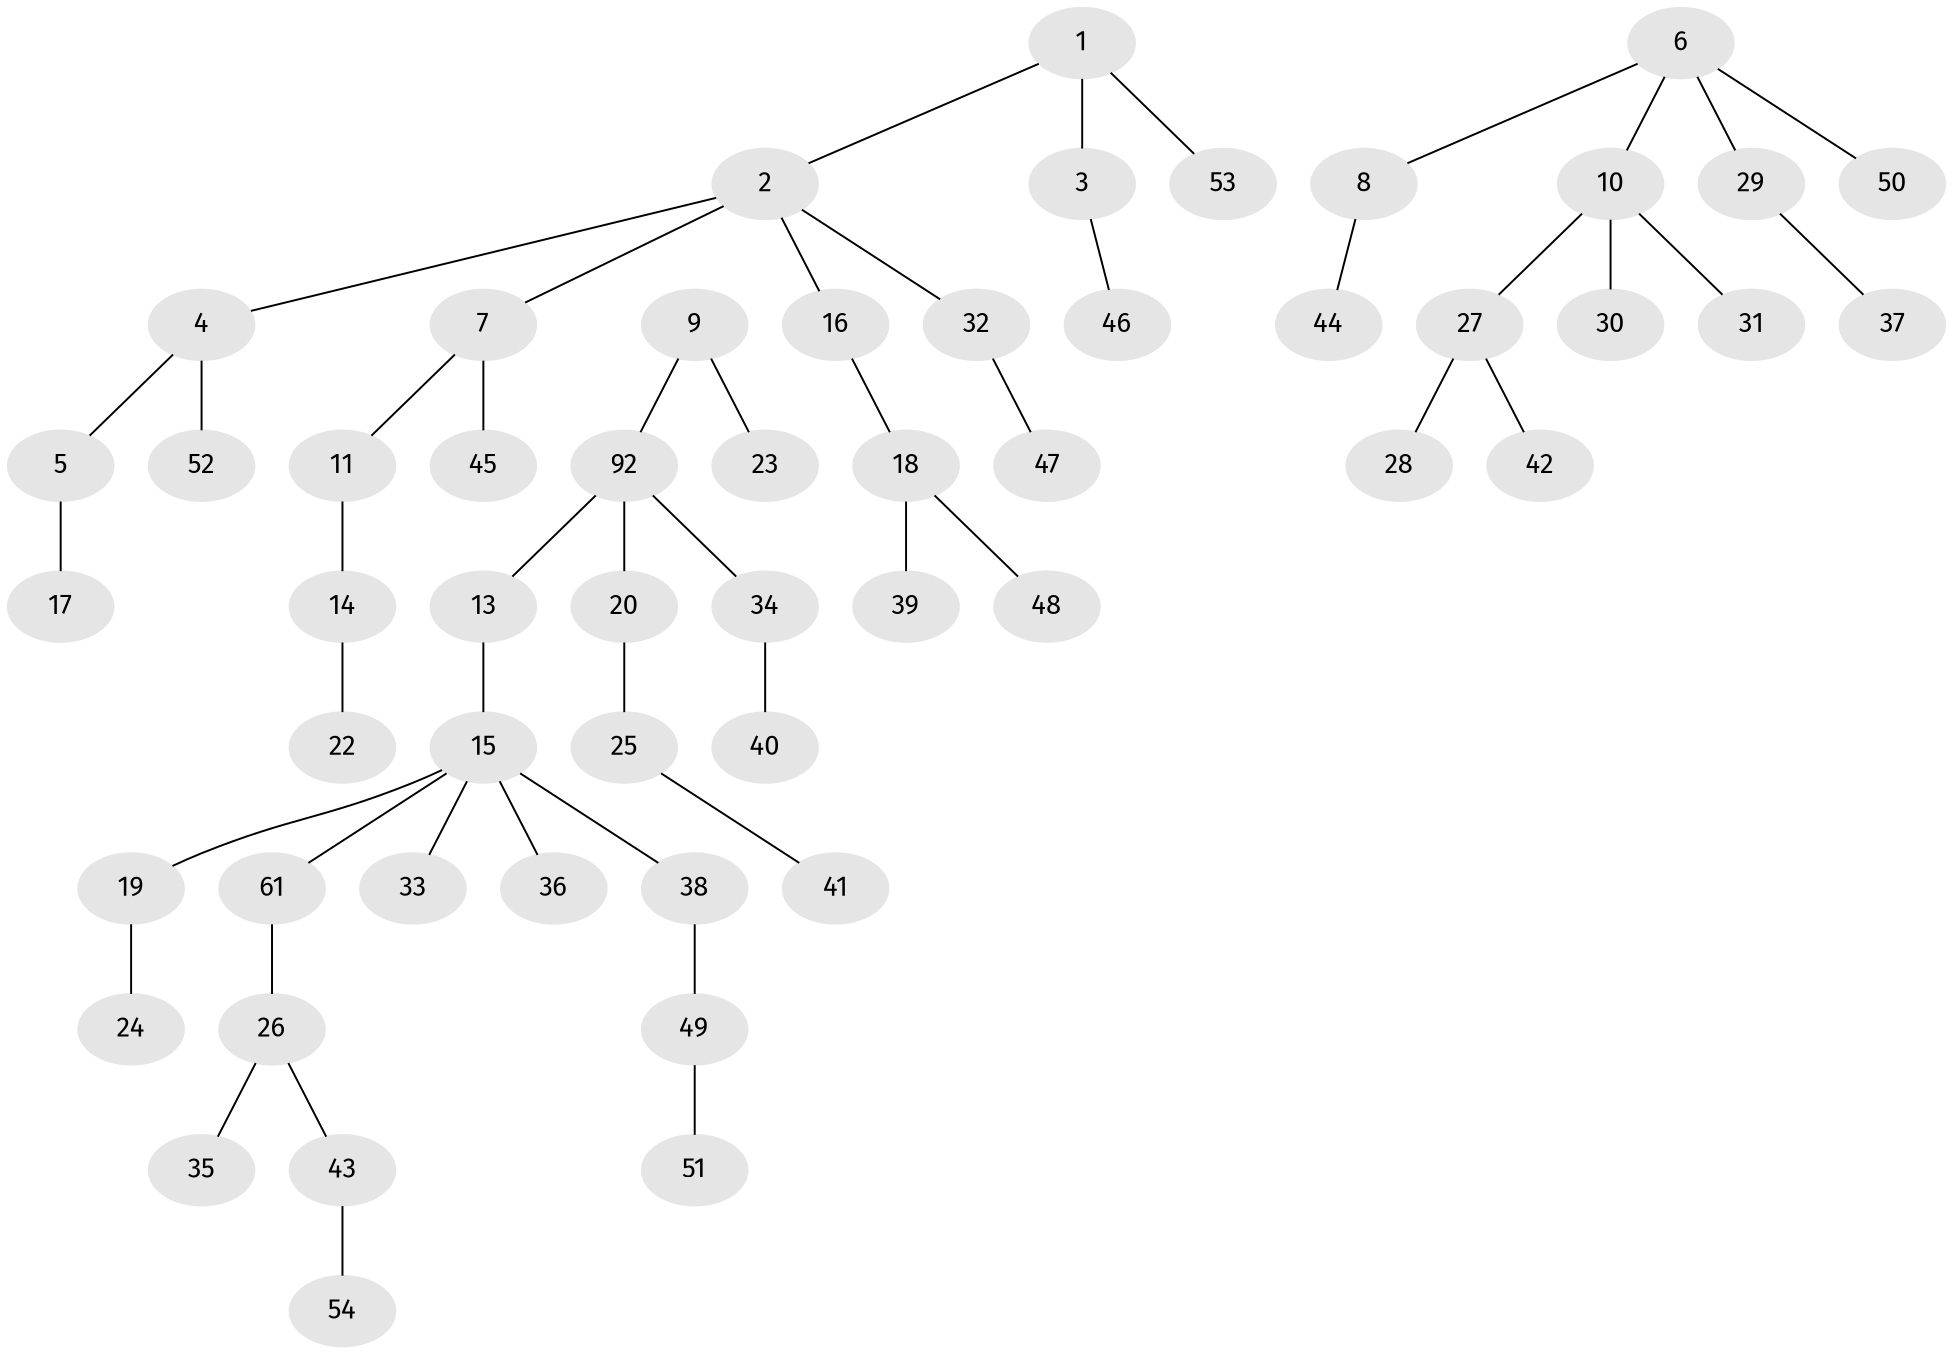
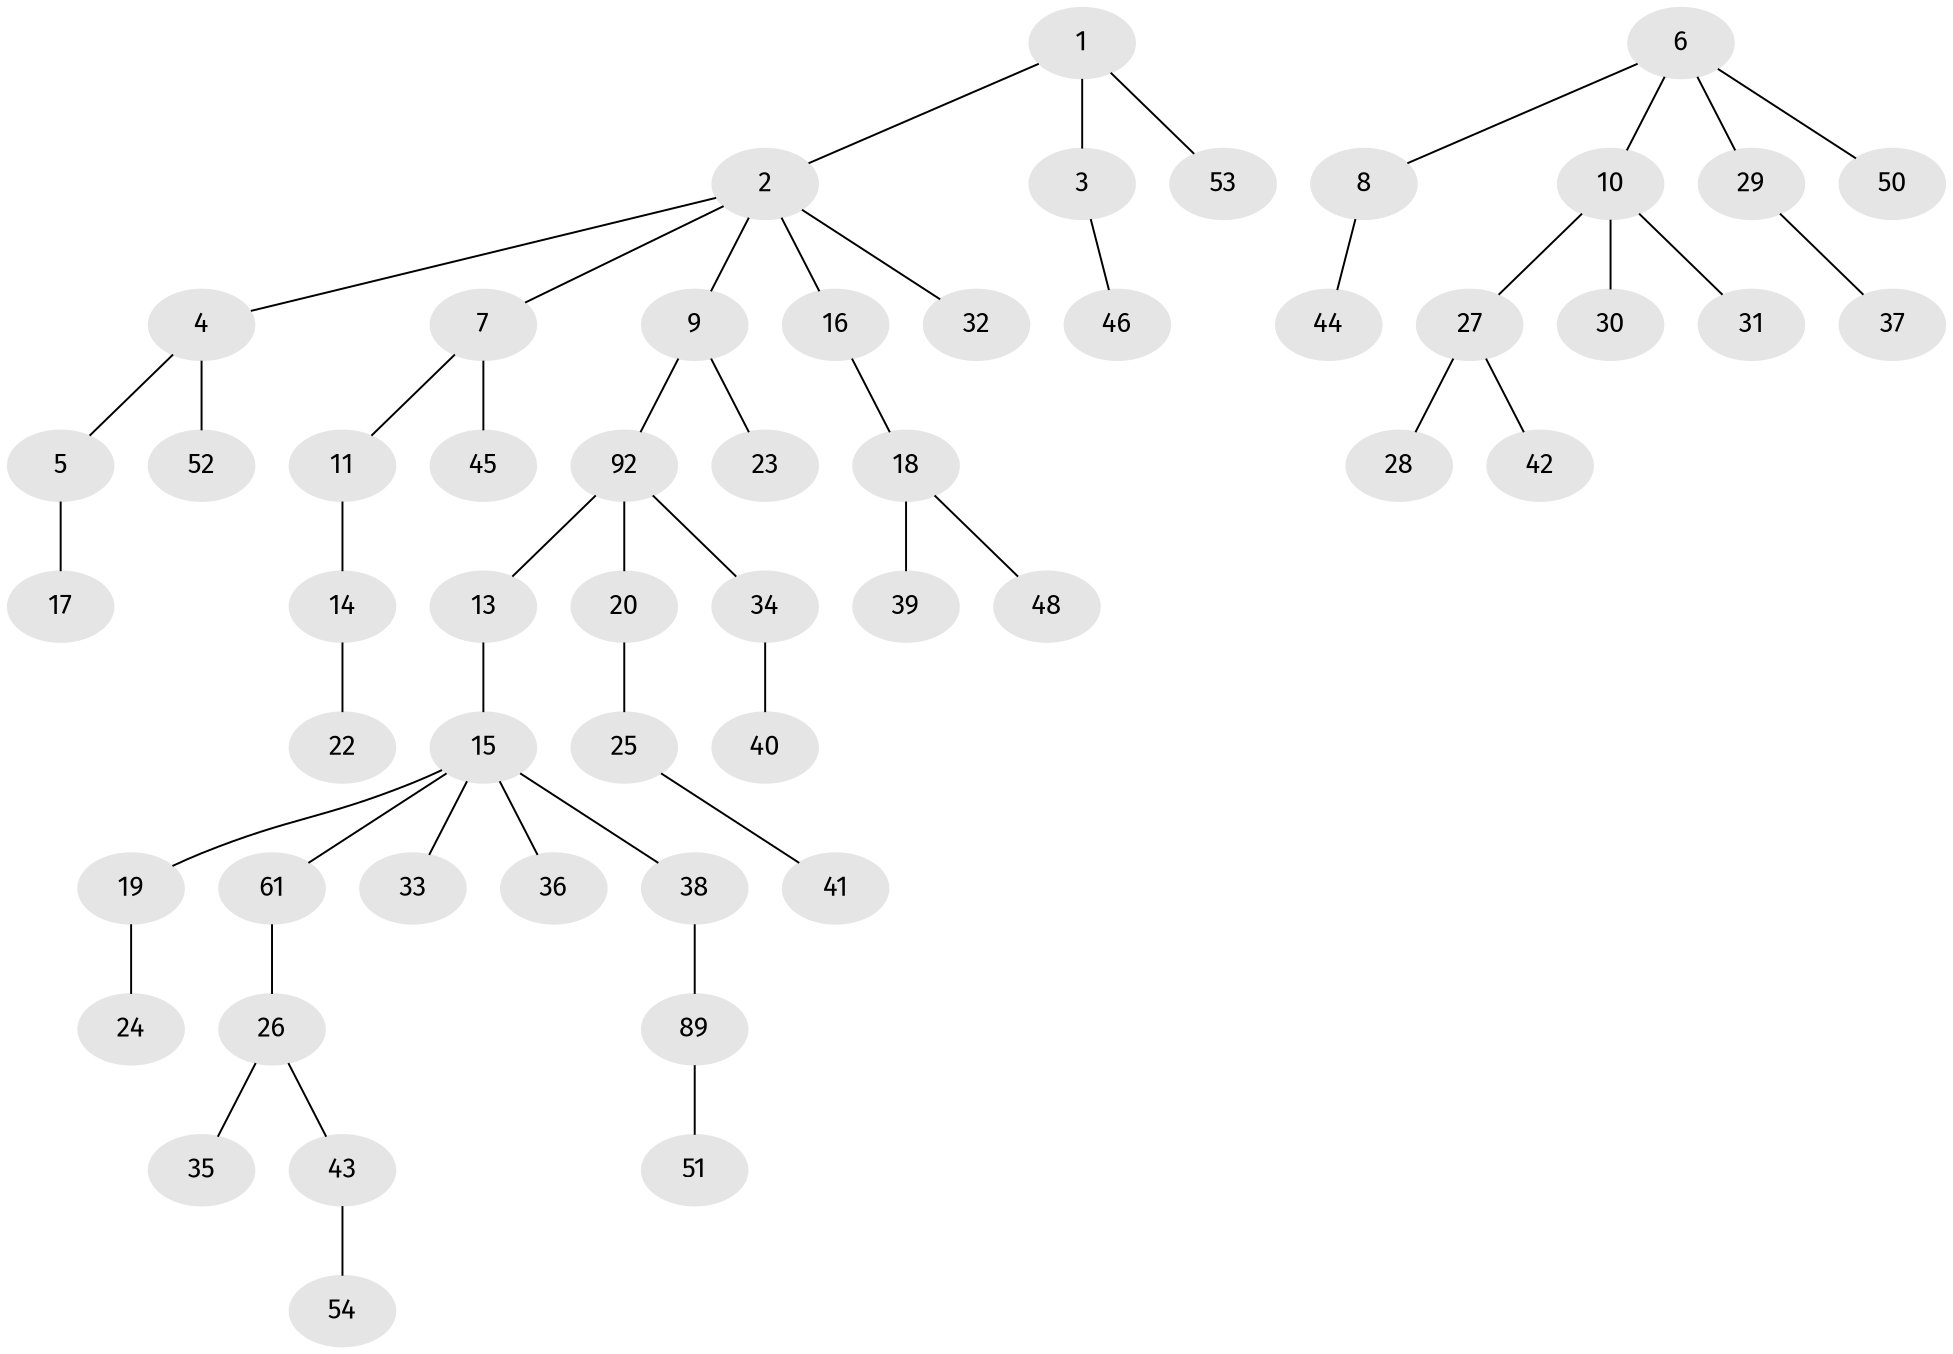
edge "2" -- "9": added
node "47": removed
node "49": label "49" -> "89"
